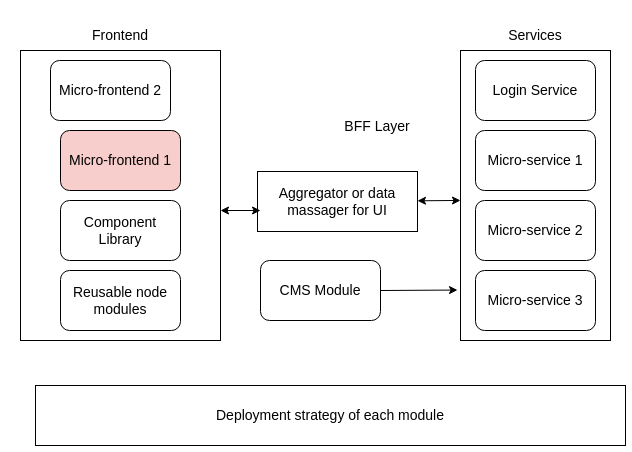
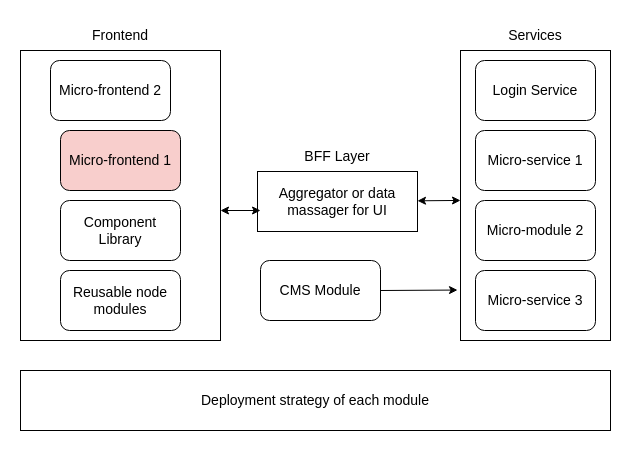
node "BFF Layer": moved (378, 127) -> (338, 157)
node "Micro-service 2": label "Micro-service 2" -> "Micro-module 2"
node "Deployment strategy of each module": moved (331, 416) -> (316, 401)
